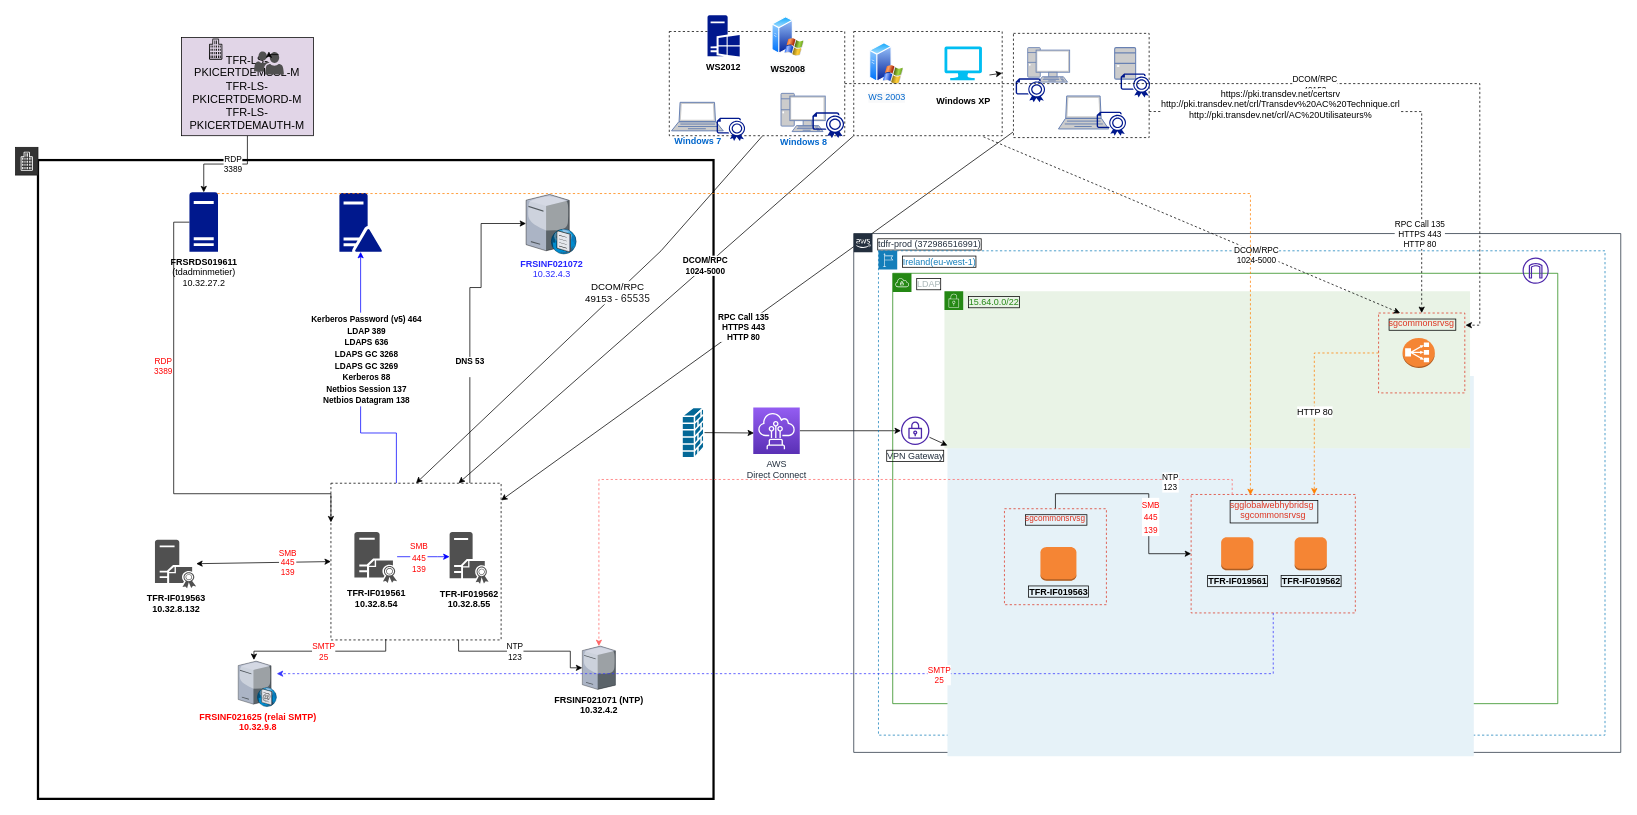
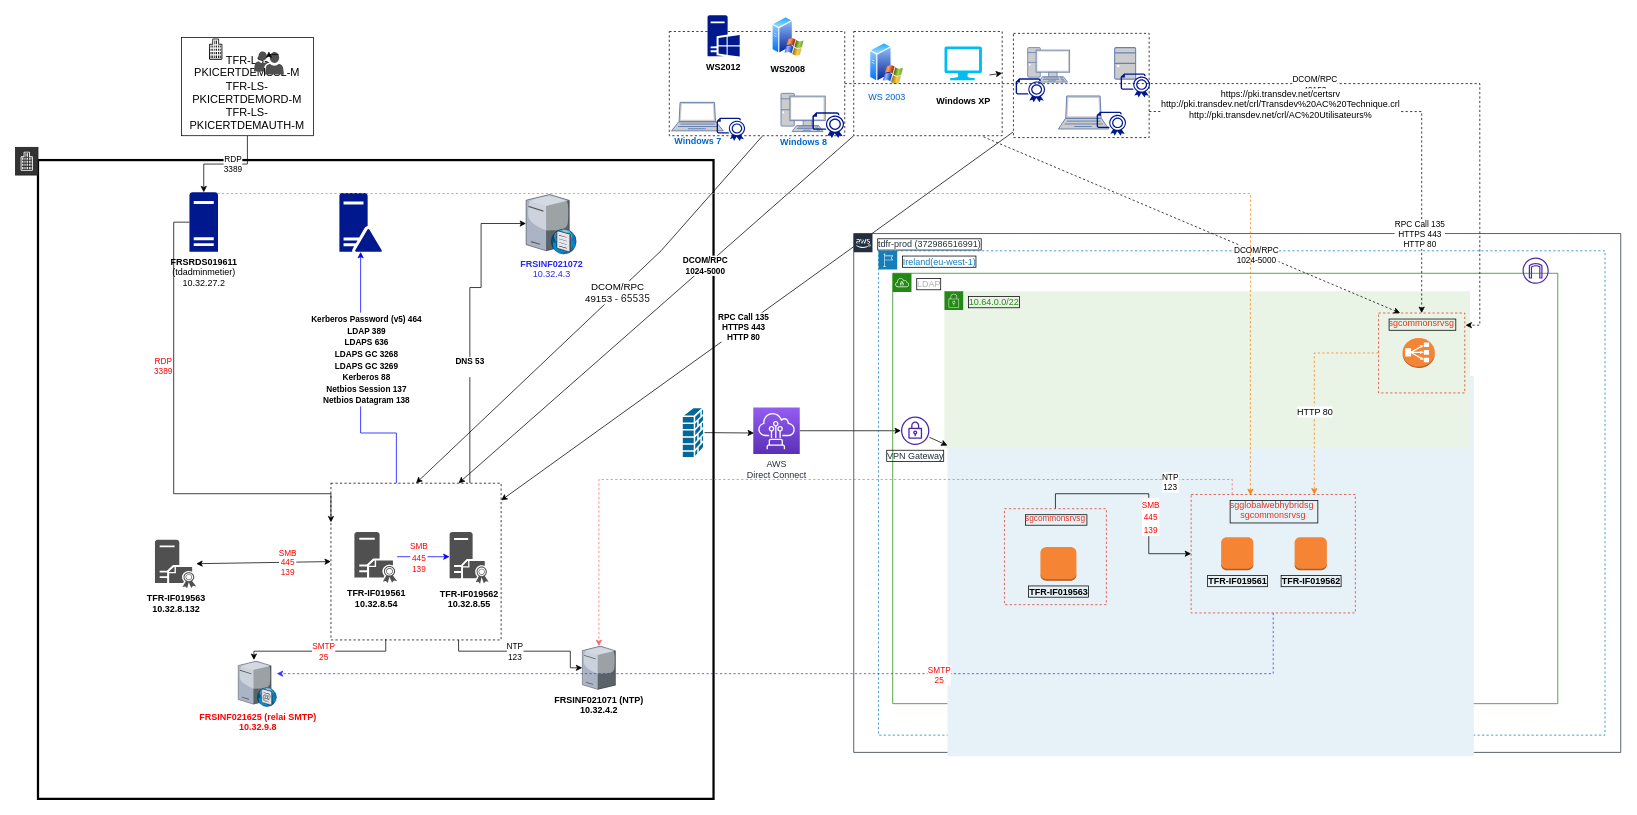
node "TFR-LS-PKICERTDEMSSL-M TFR-LS-PKICERTDEMORD-M TFR-LS-PKICERTDEMAUTH-M": fillcolor #e1d5e7 -> #ffffff
node "15.64.0.0/22": label "15.64.0.0/22" -> "10.64.0.0/22"
